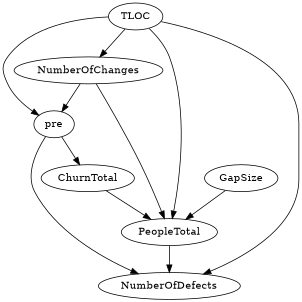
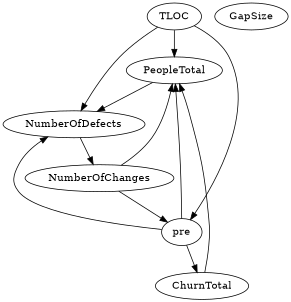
edge "TLOC" -> "NumberOfChanges": now "NumberOfDefects" -> "NumberOfChanges"
edge "GapSize" -> "PeopleTotal": now "pre" -> "PeopleTotal"
